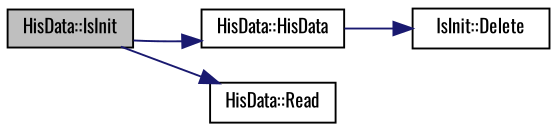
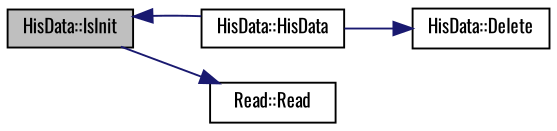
node "IsInit::Delete": label "IsInit::Delete" -> "HisData::Delete"
edge "HisData::IsInit" -> "HisData::HisData": reversed
node "HisData::Read": label "HisData::Read" -> "Read::Read"
